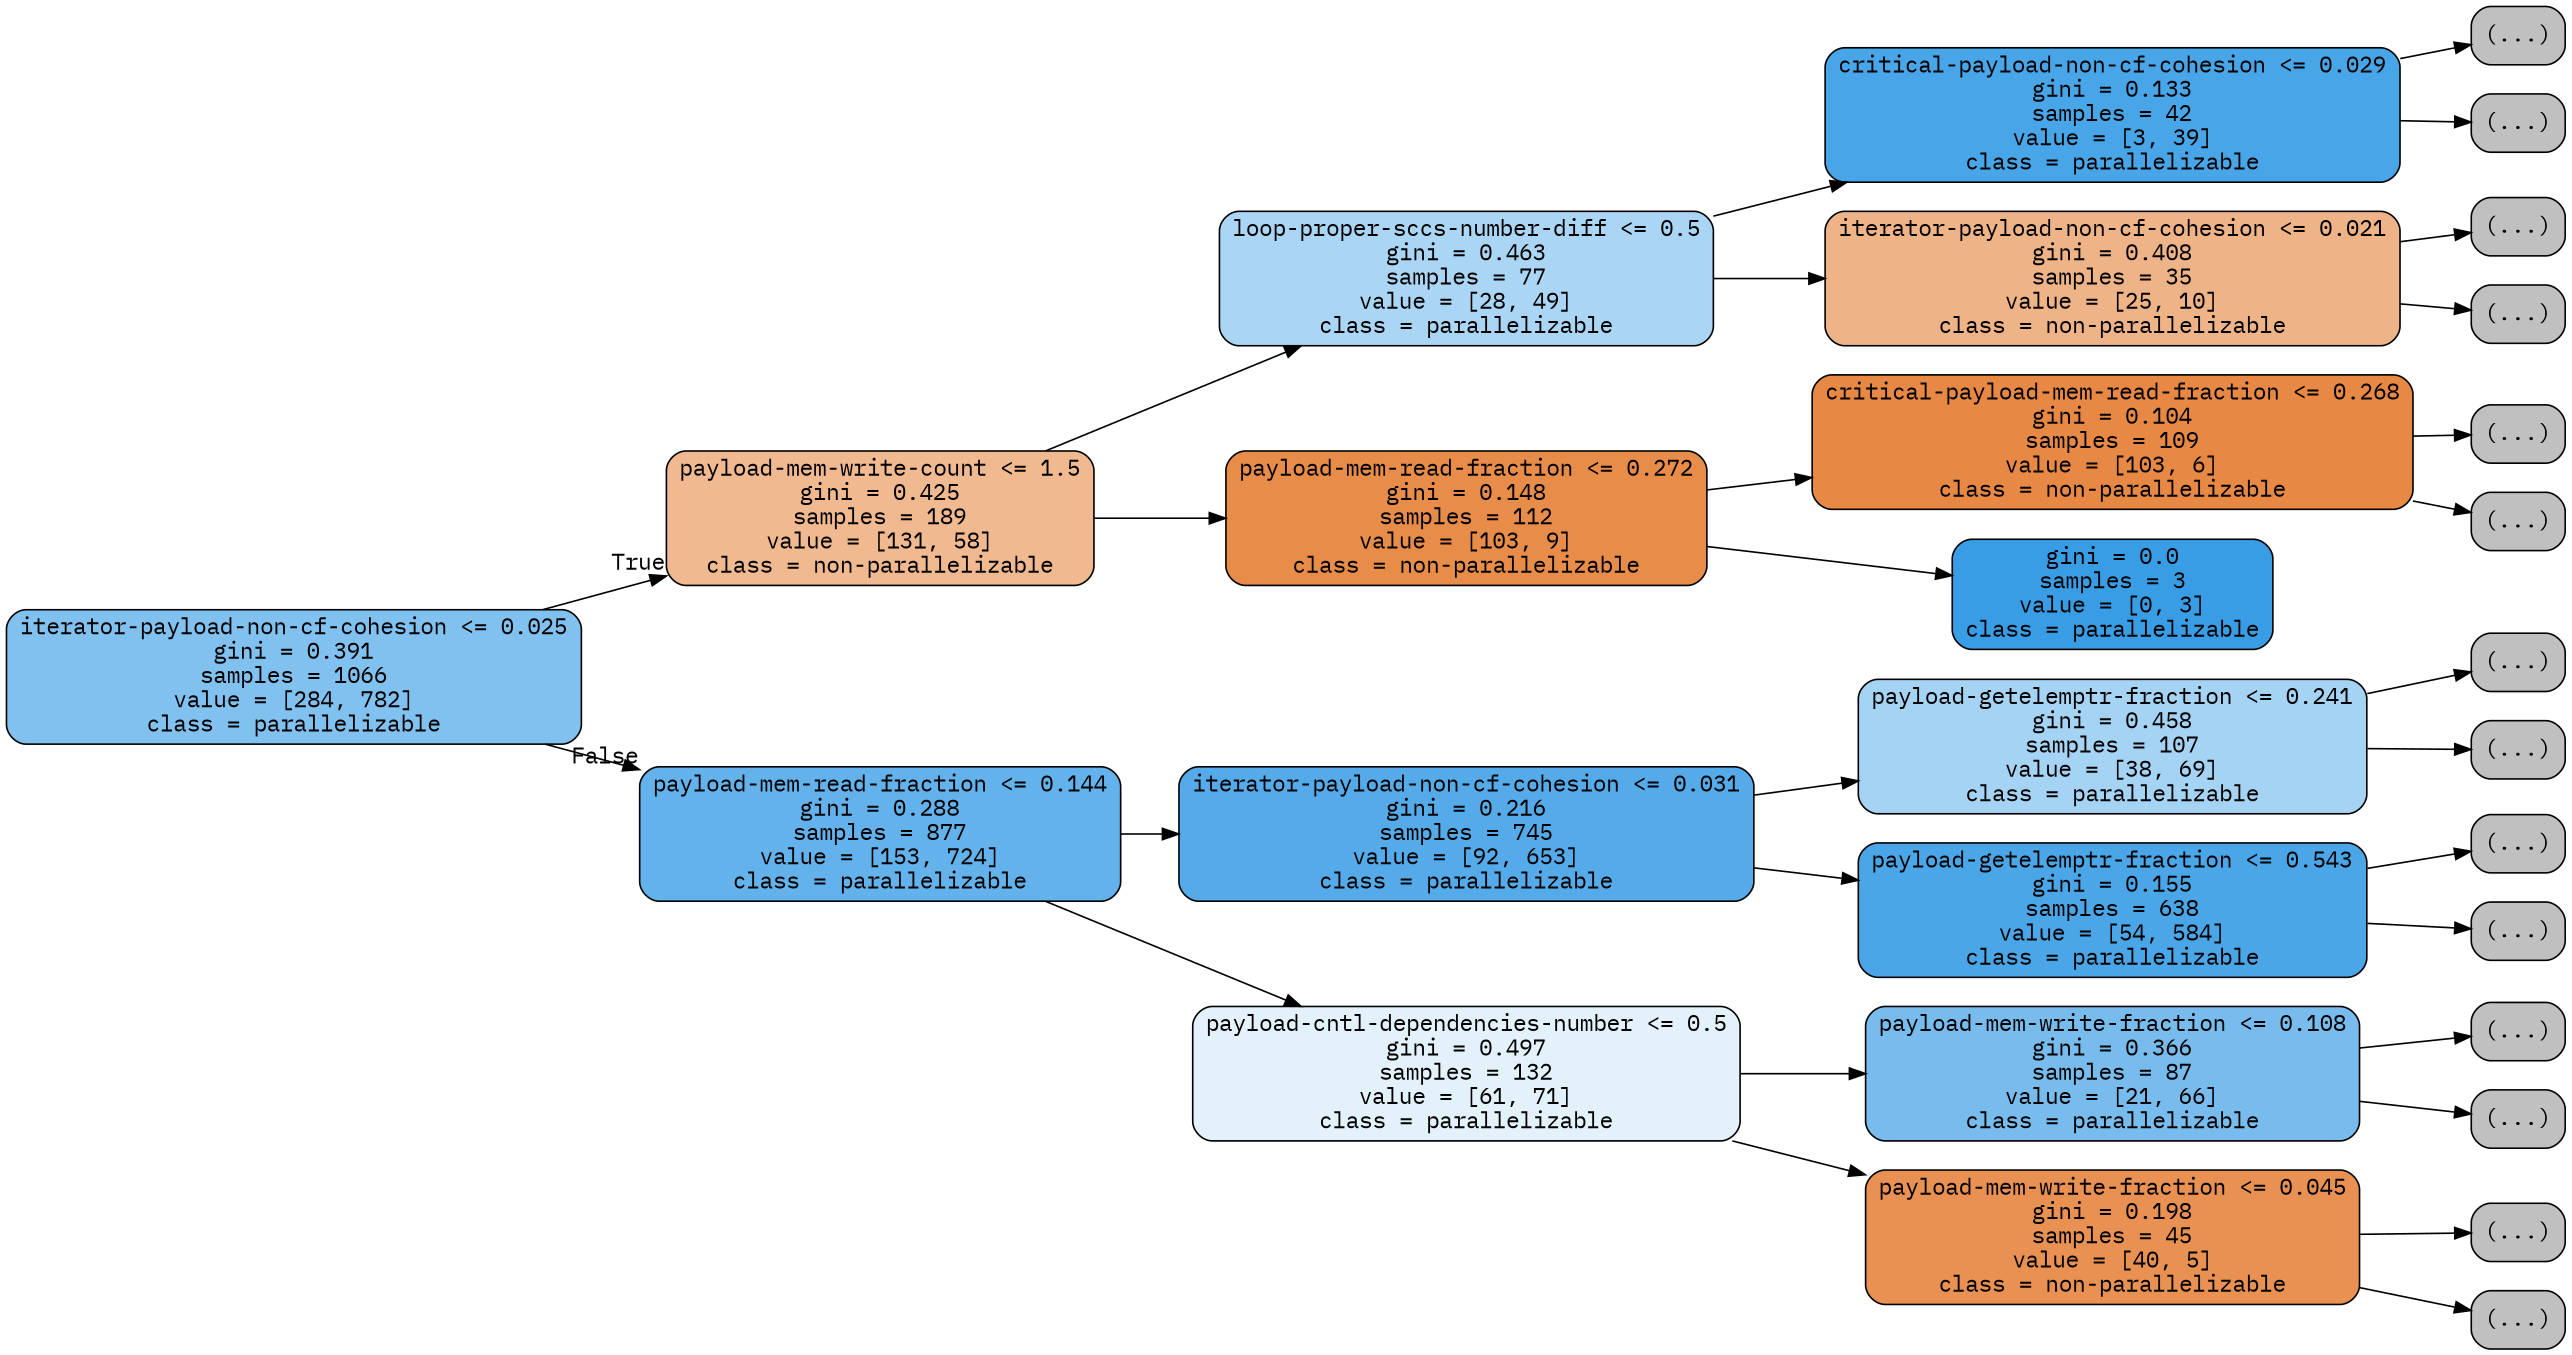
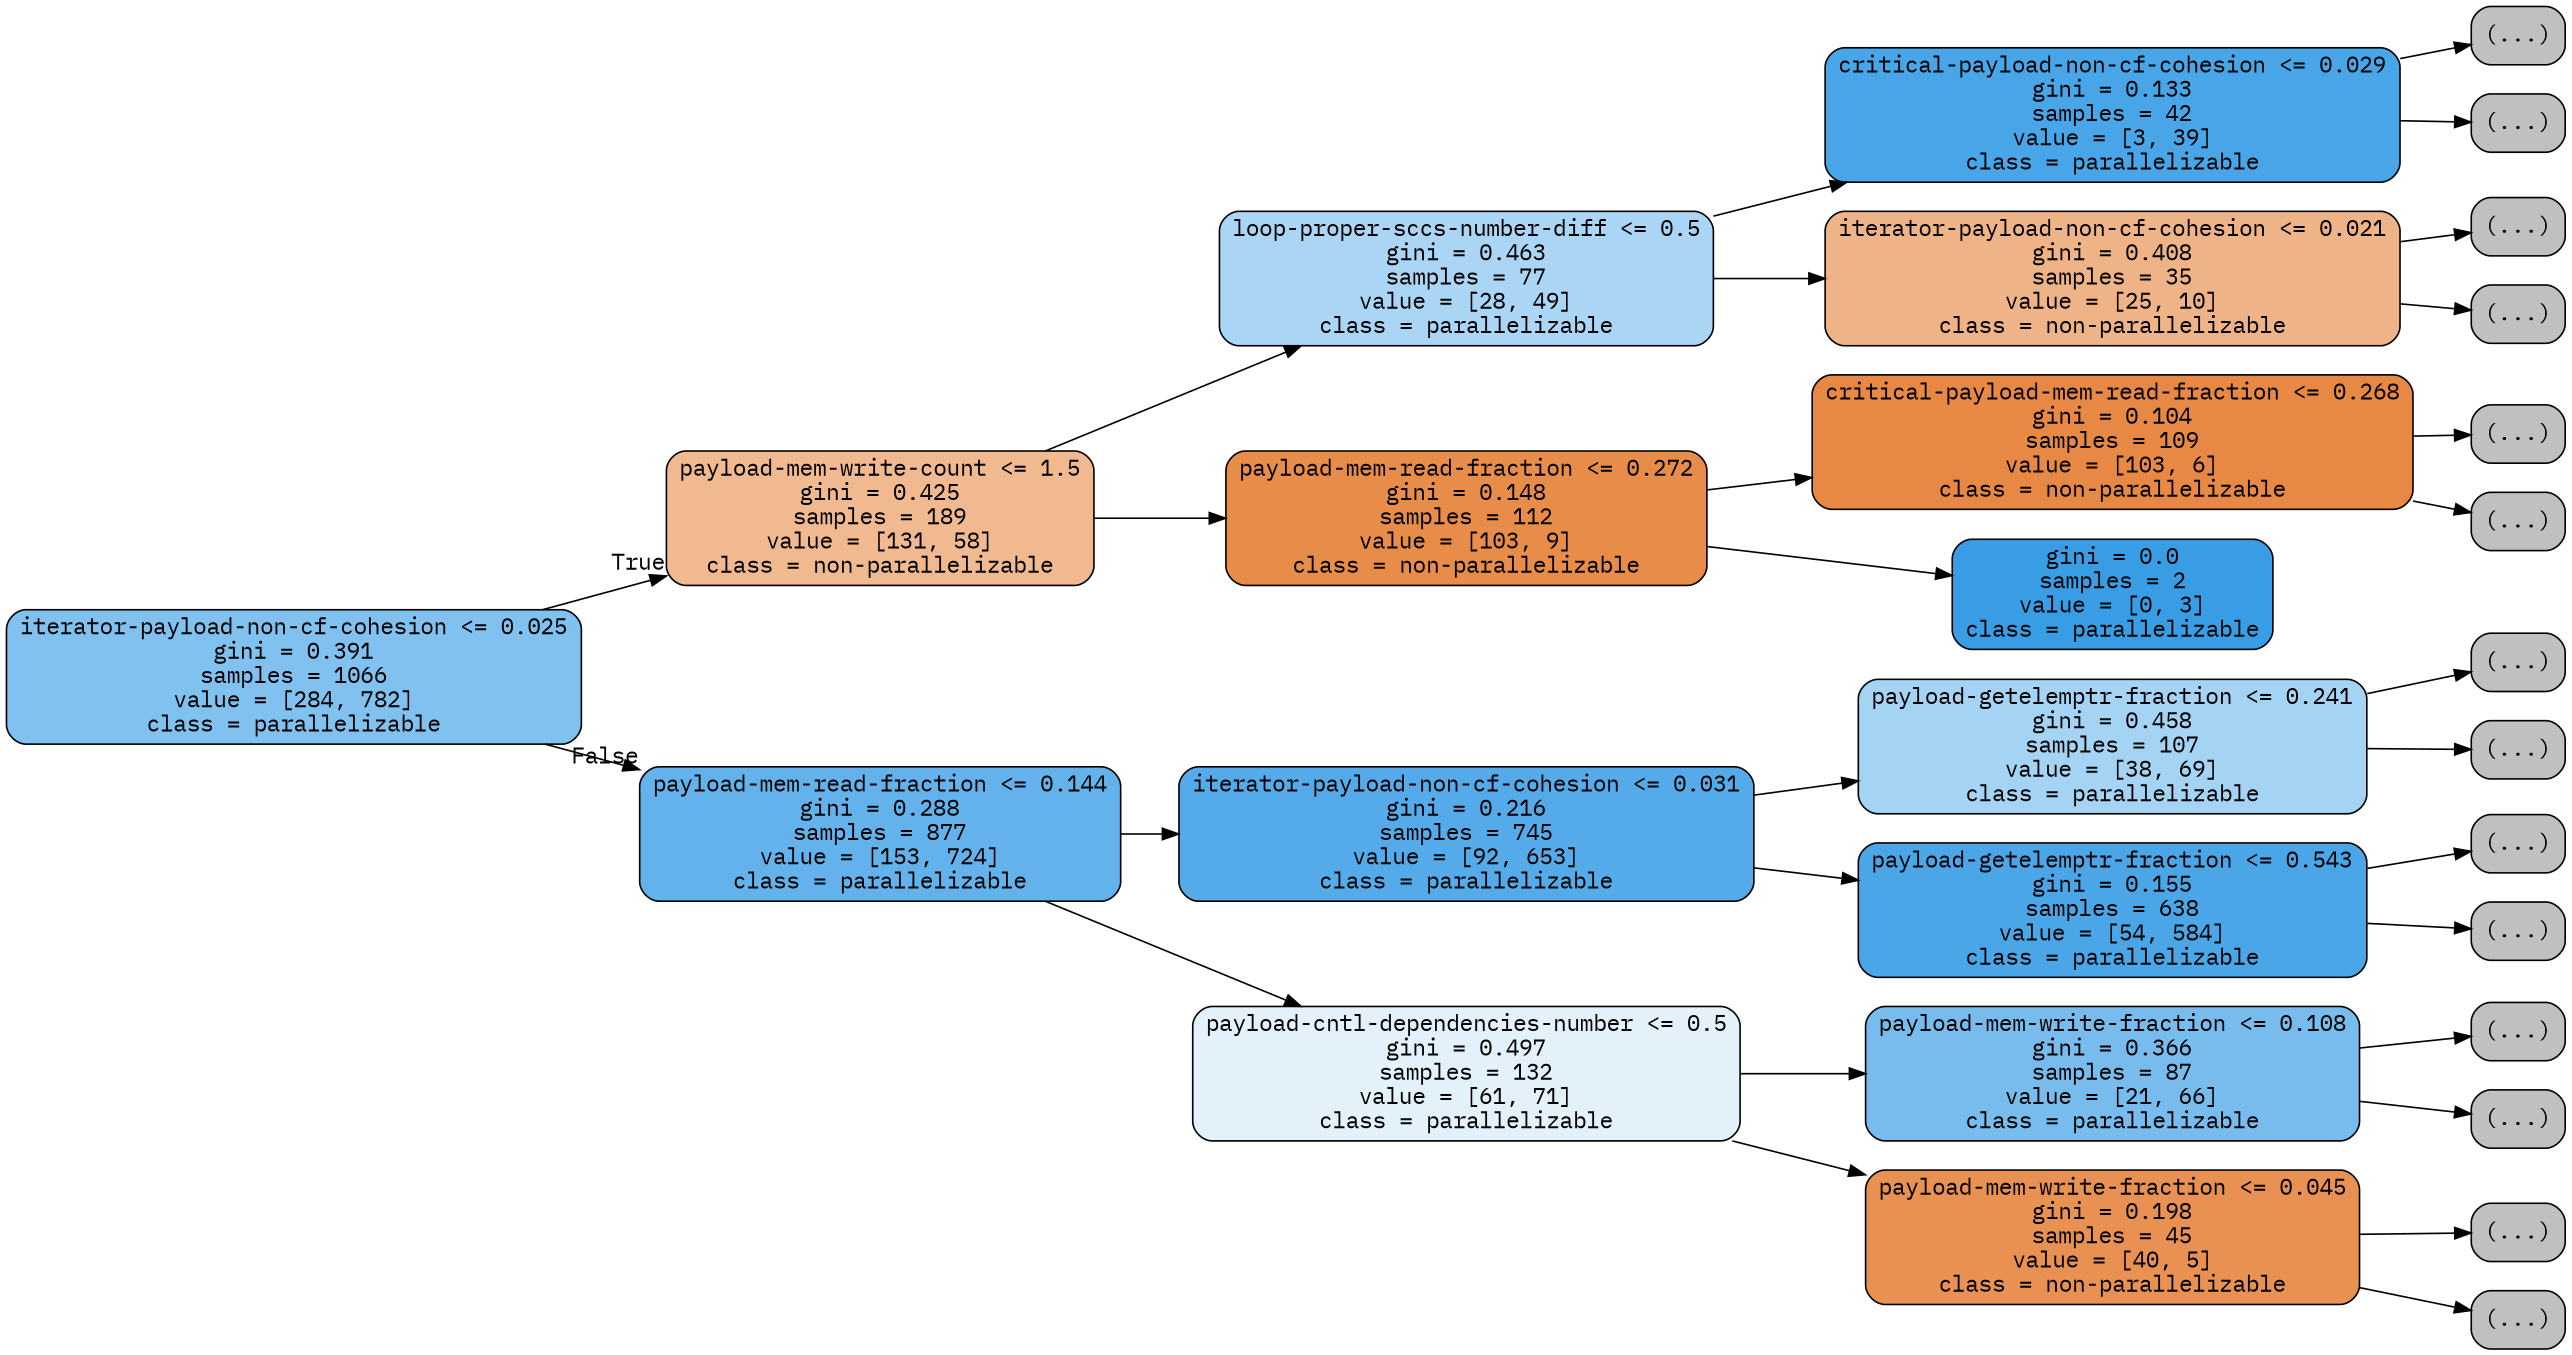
node "gini = 0.0 samples = 3 value = [0, 3] class = parallelizable": label "gini = 0.0 samples = 3 value = [0, 3] class = parallelizable" -> "gini = 0.0 samples = 2 value = [0, 3] class = parallelizable"
